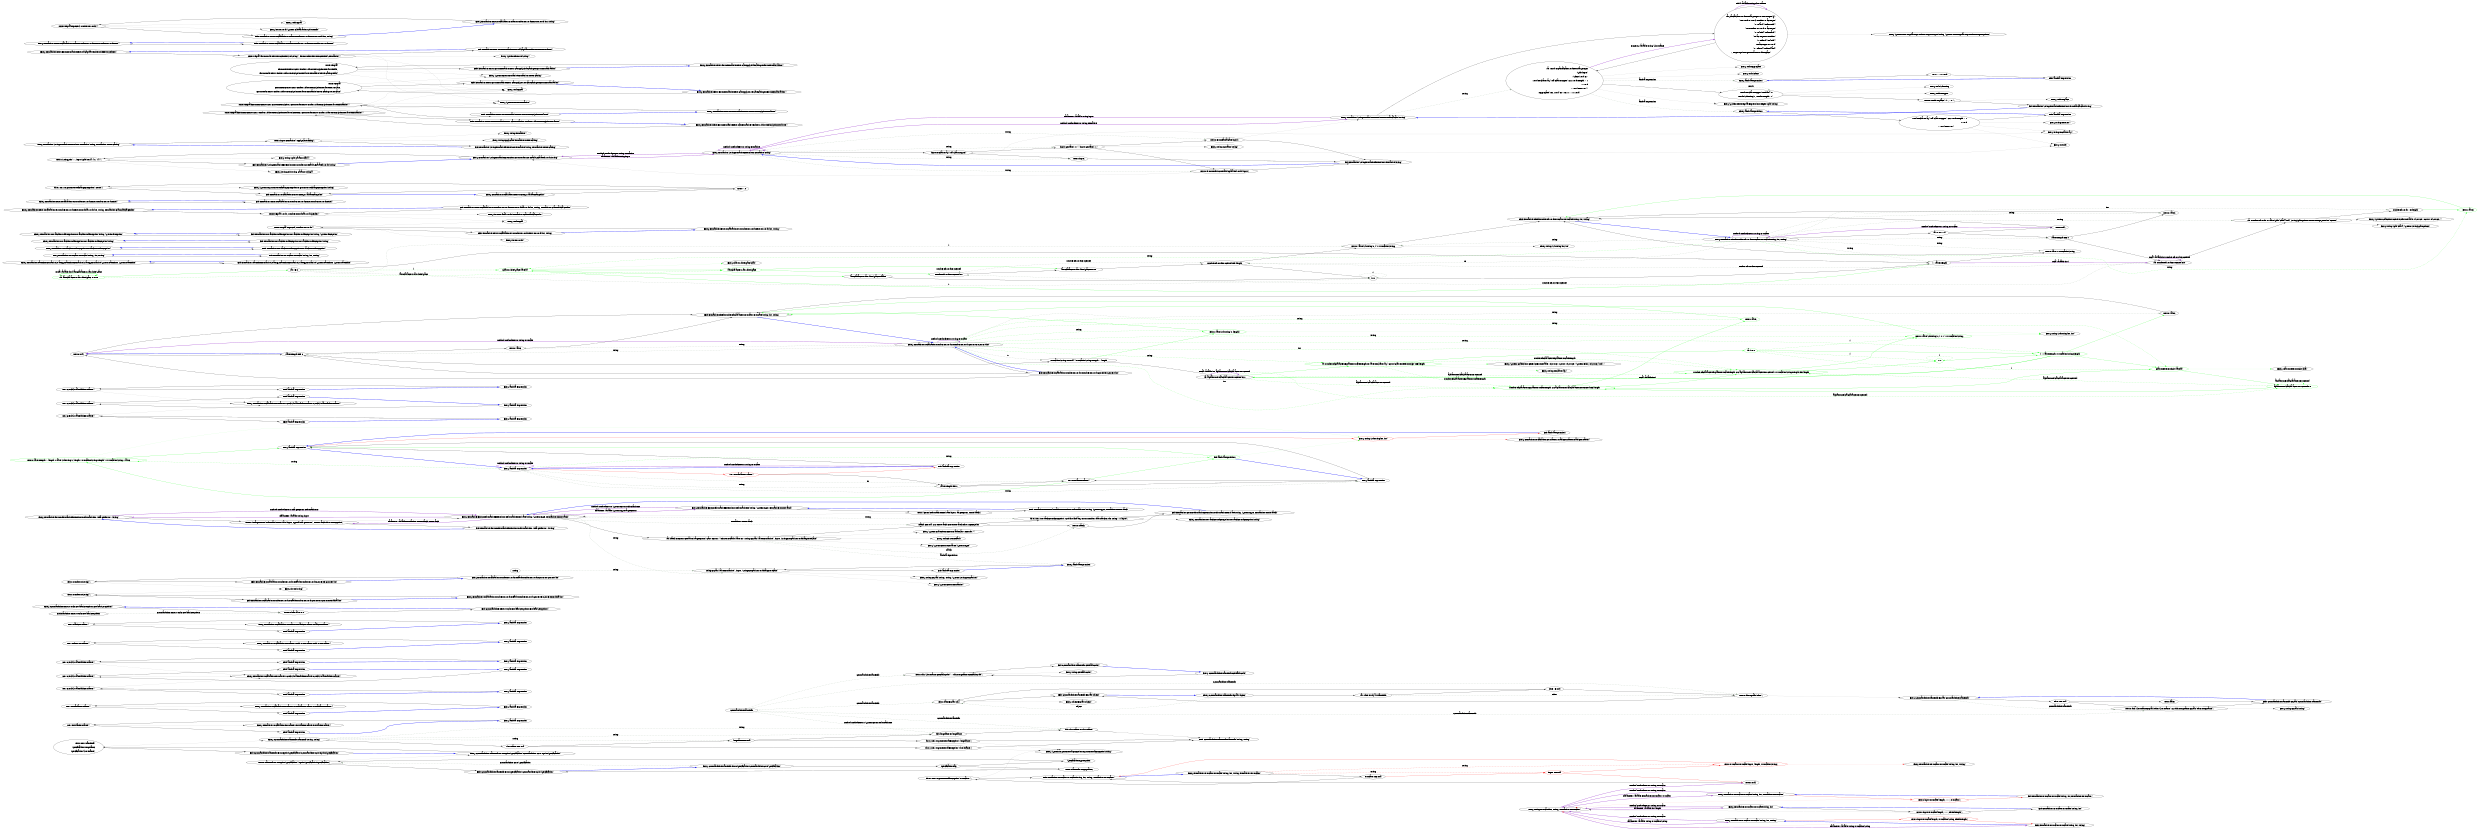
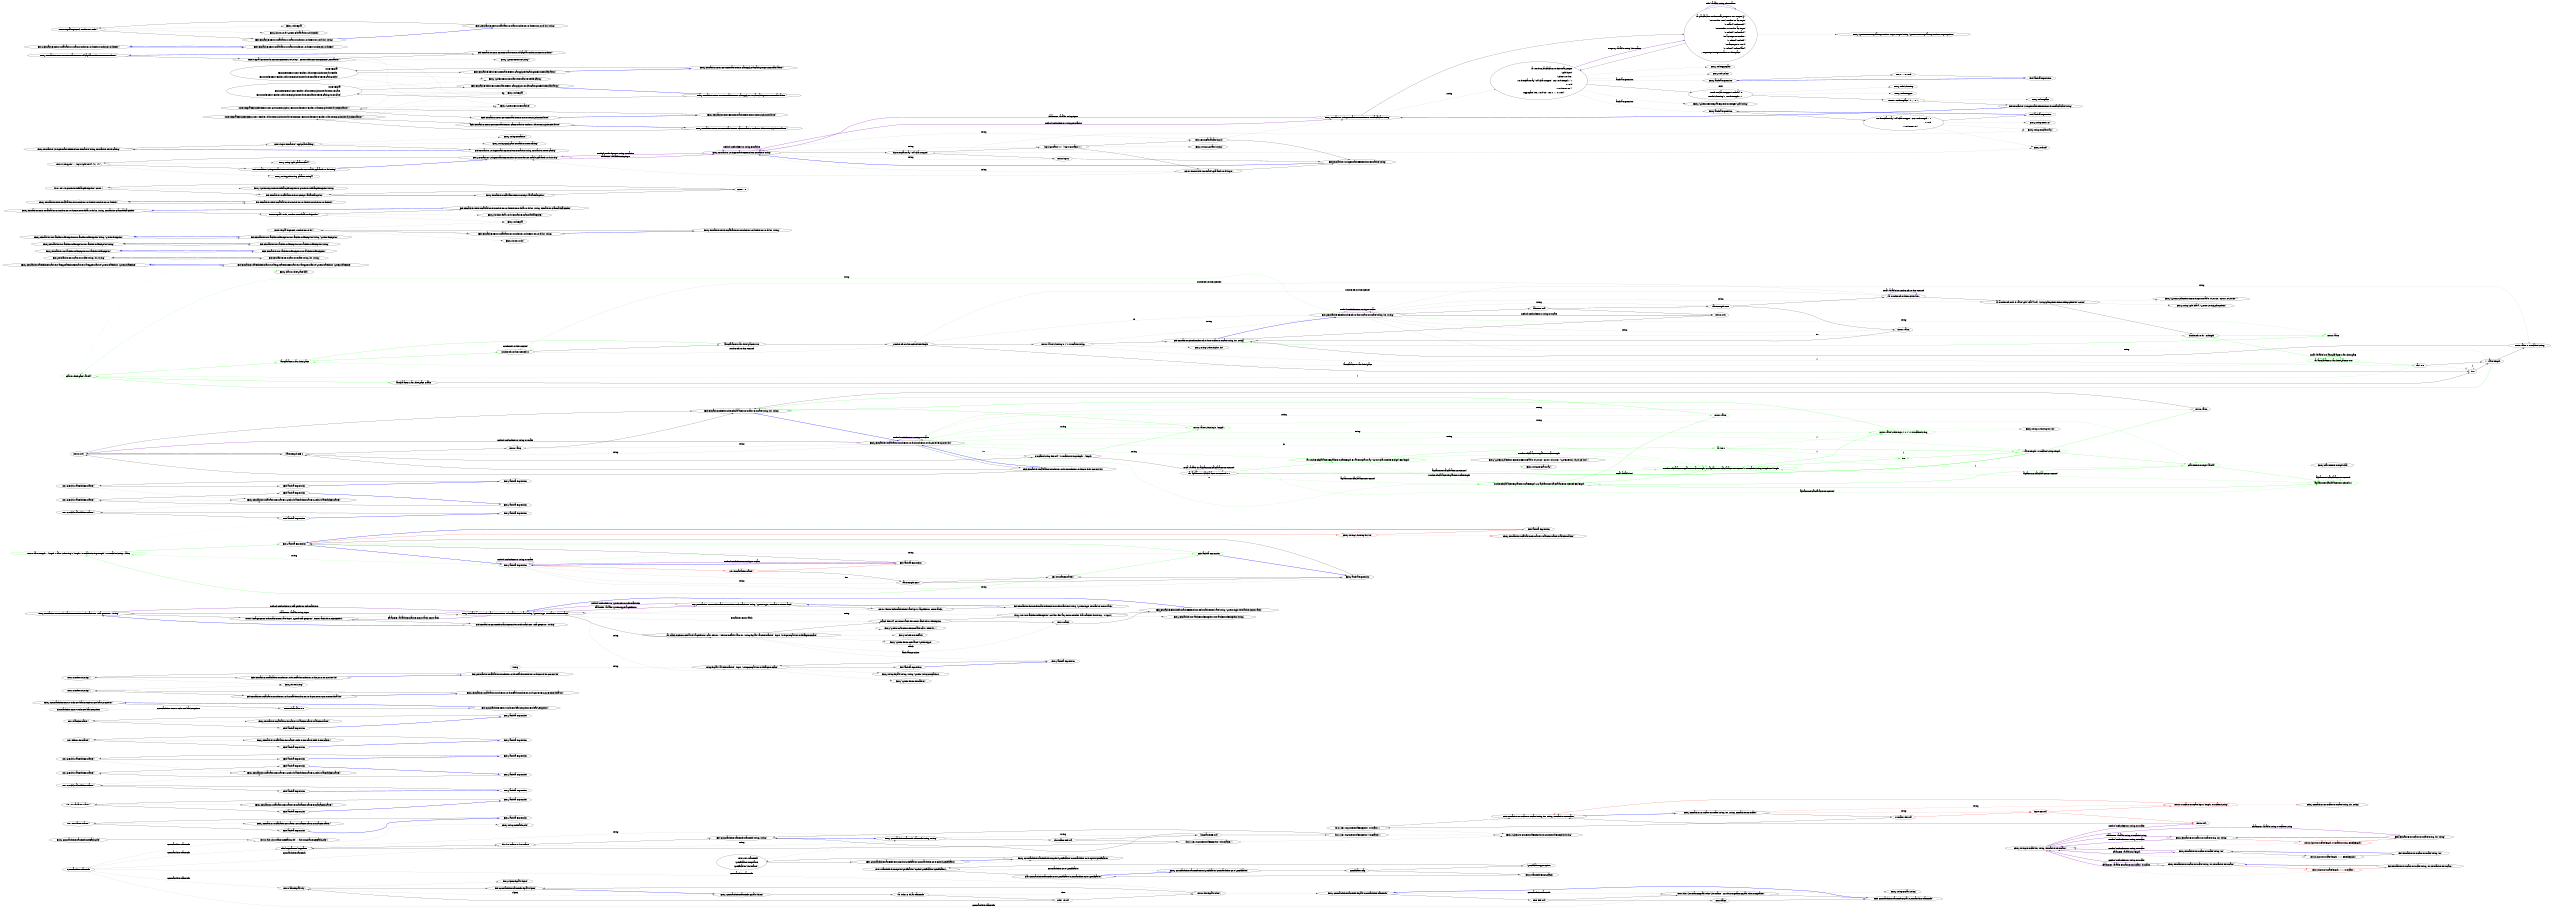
edge "i < value.Length" -> "var numberOfWordsProcessed = 0": removed, label "Local variable int i"
edge "numberOfWords <= length" -> "var lastCharactersWasWhiteSpace = true": added
node "Exit CommandLine.NameInfo.GetHashCode()": removed
edge "CommandLine.NameInfo" -> "this.longName = longName": label "method methodReturn System.Enum DehumanizeTo" -> "CommandLine.NameInfo"
edge "Exit CommandLine.NameInfo.NameInfo(string, string)" -> "Entry CommandLine.NameInfo.NameInfo(string, string)": added
